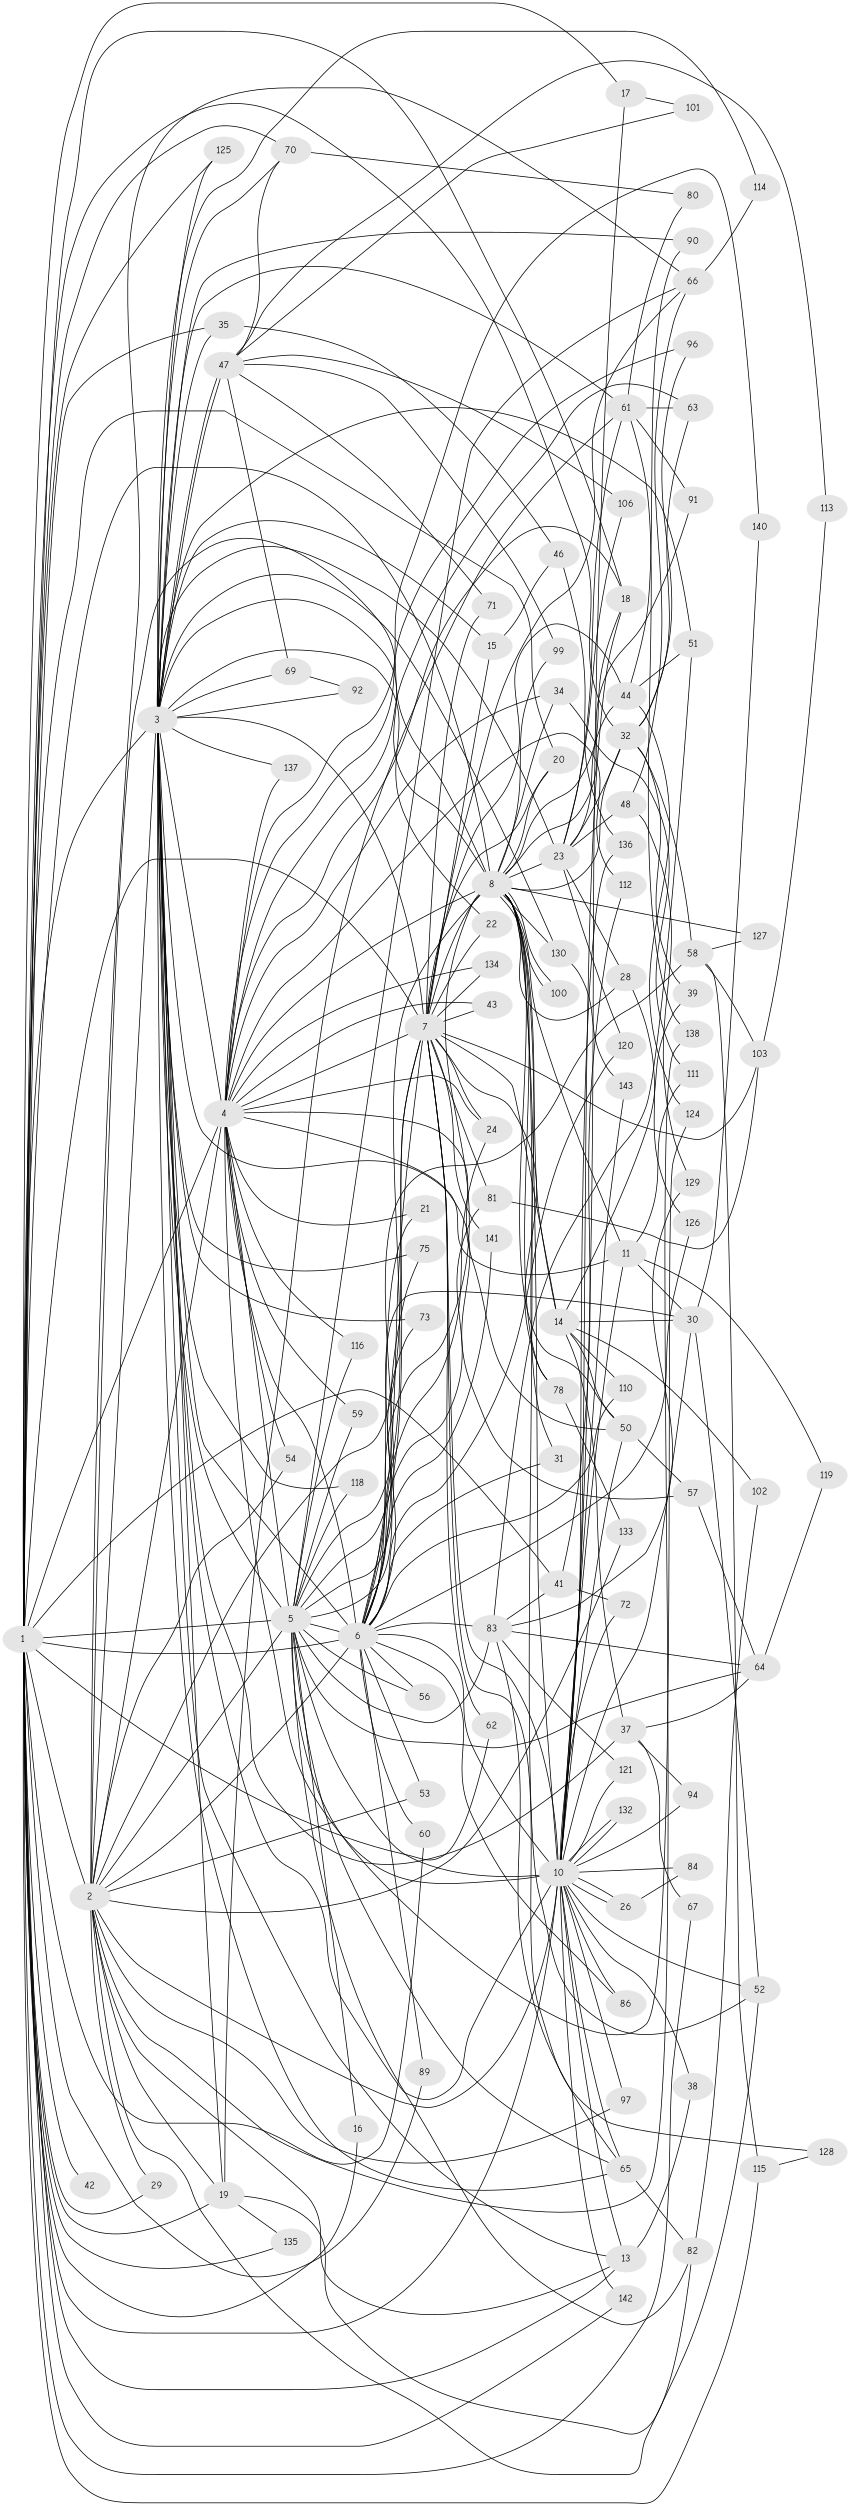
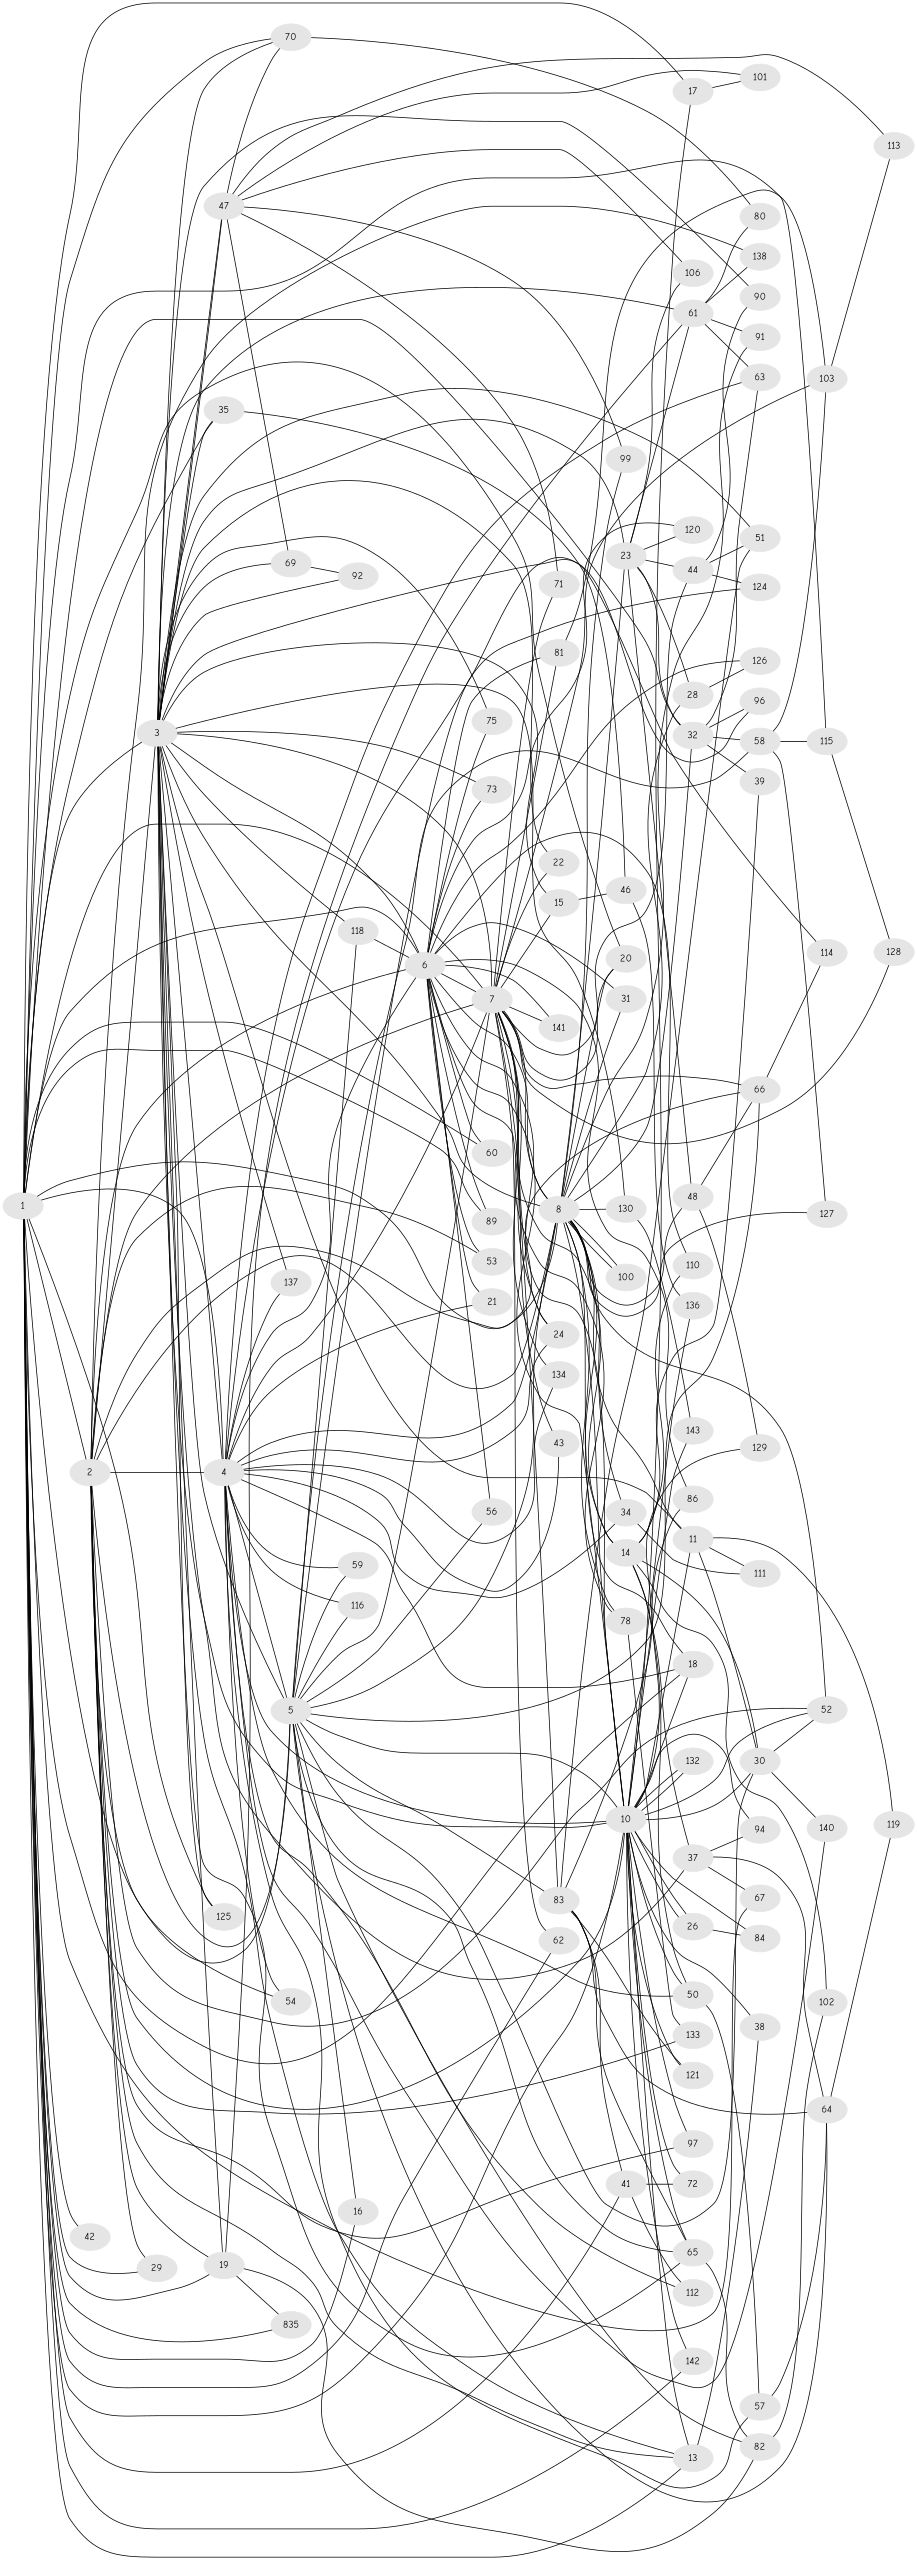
edge "8" -- "50": now "8" -- "48"
edge "5" -- "6": now "118" -- "6"
node "135": label "135" -> "835"
